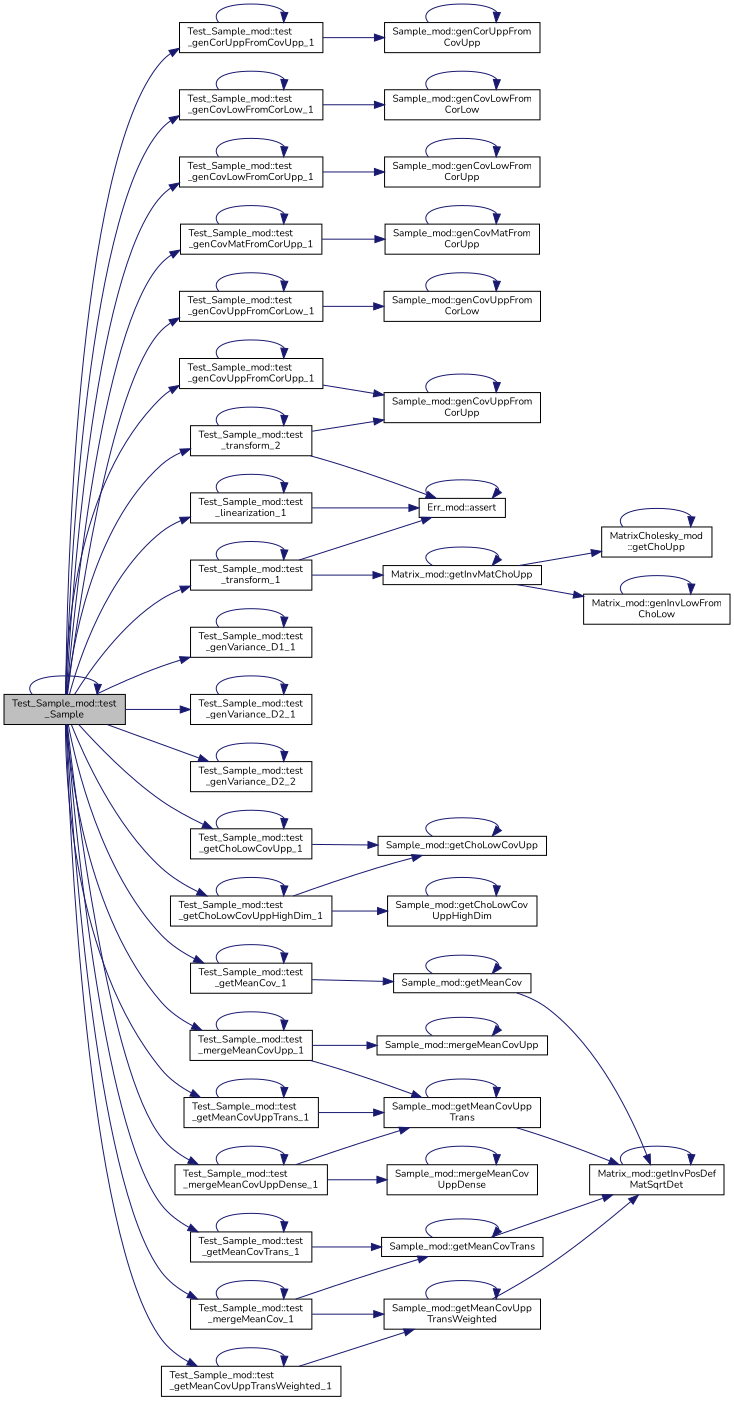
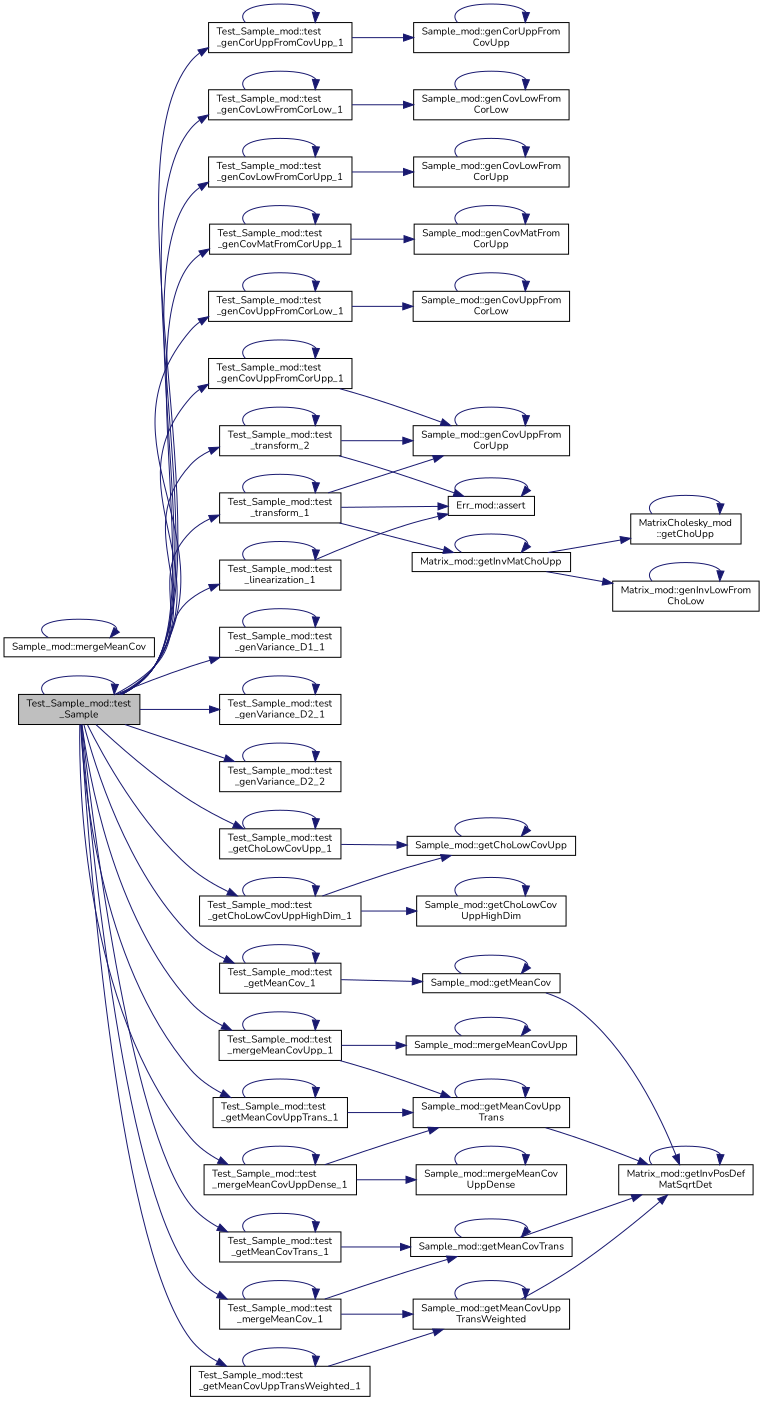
edge "Test_Sample_mod::test _transform_1" -> "Sample_mod::genCovUppFrom CorUpp": added
node "Sample_mod::mergeMeanCov": added
